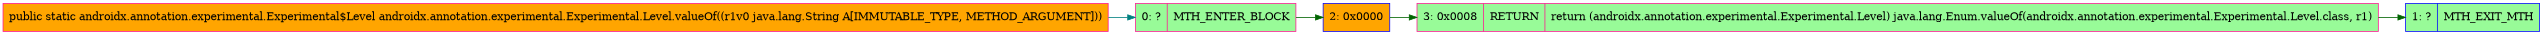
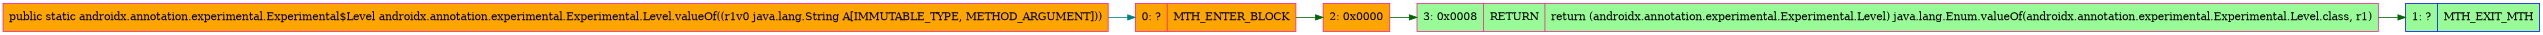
node "0: ?": fillcolor palegreen -> orange
node "2: 0x0000": color blue -> deeppink
